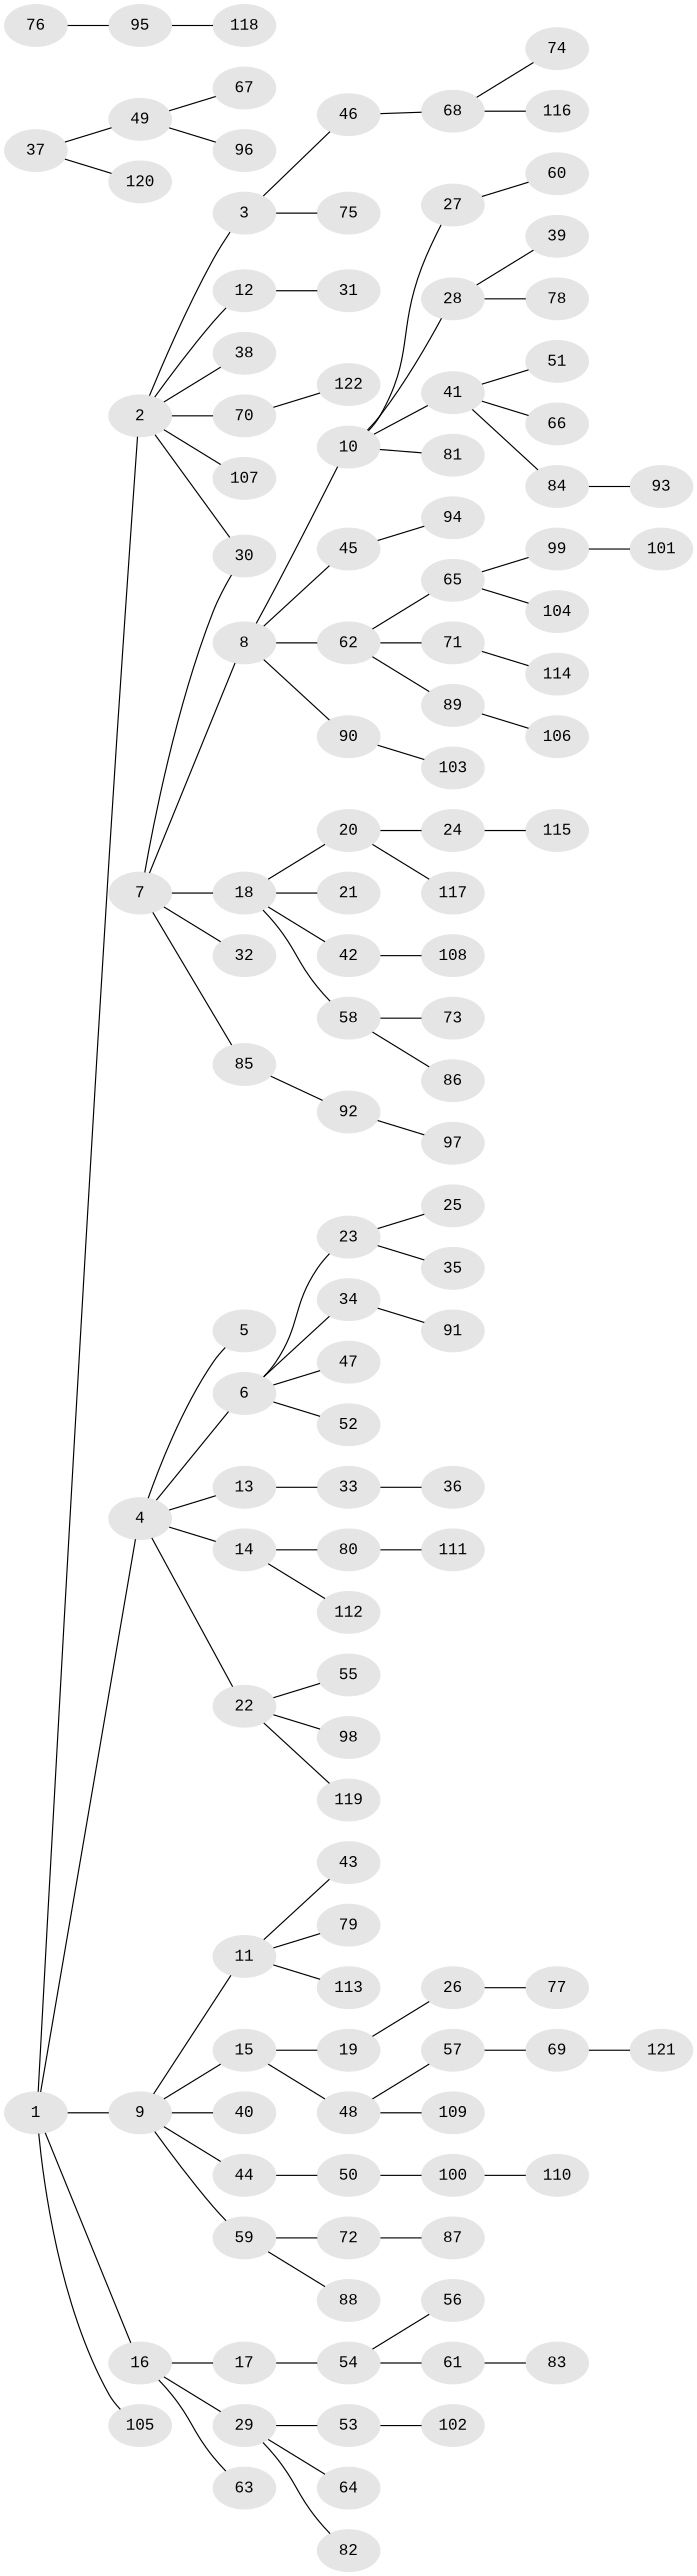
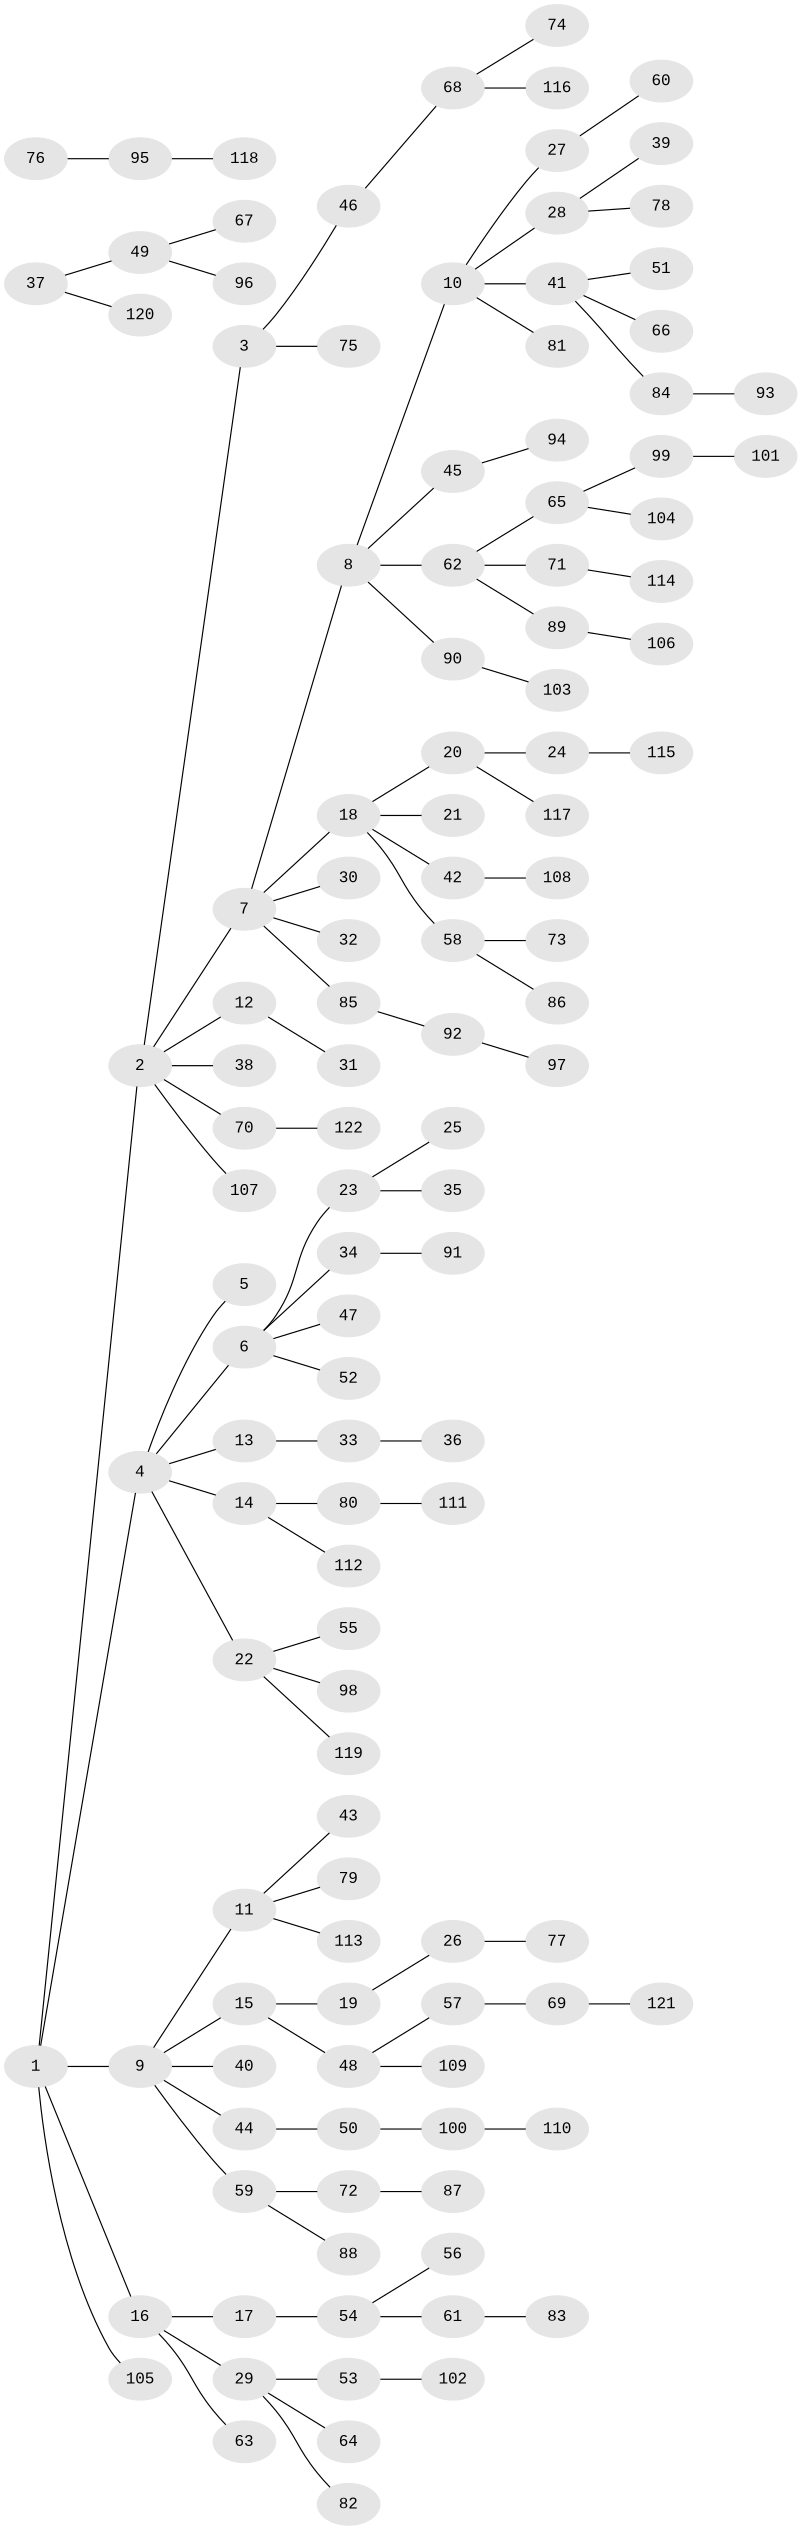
edge "2" -- "30": now "2" -- "7"
